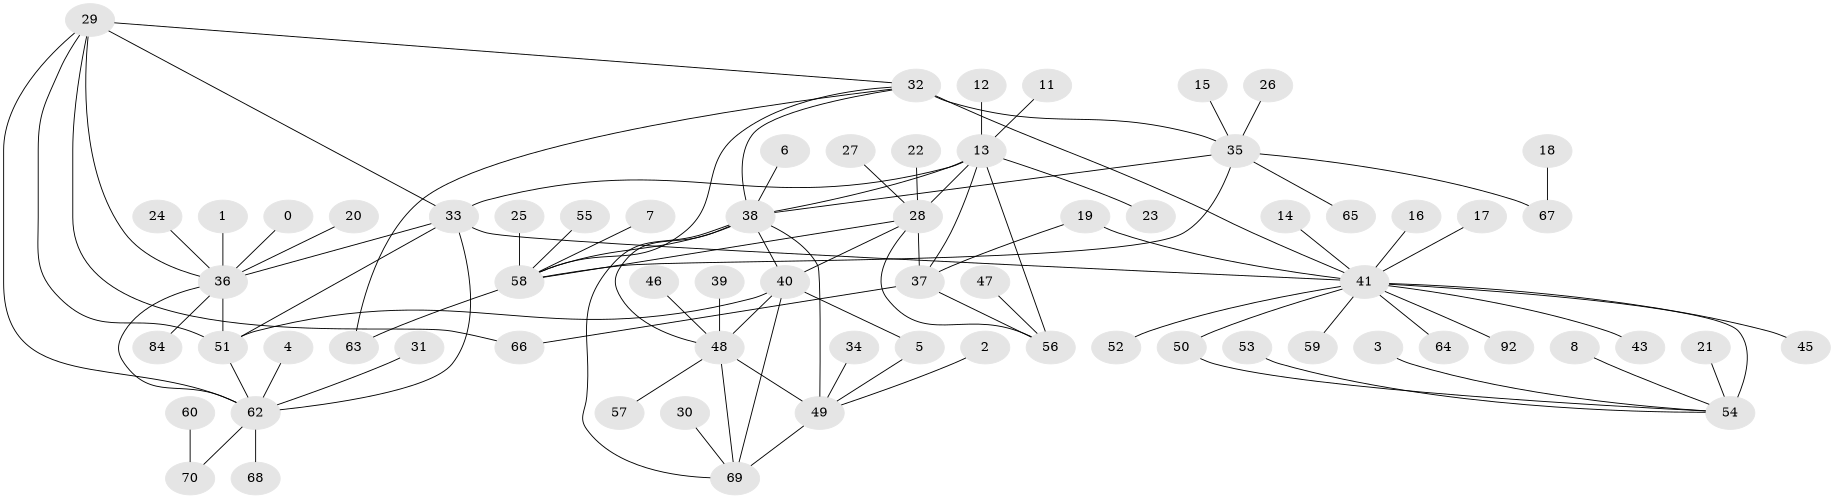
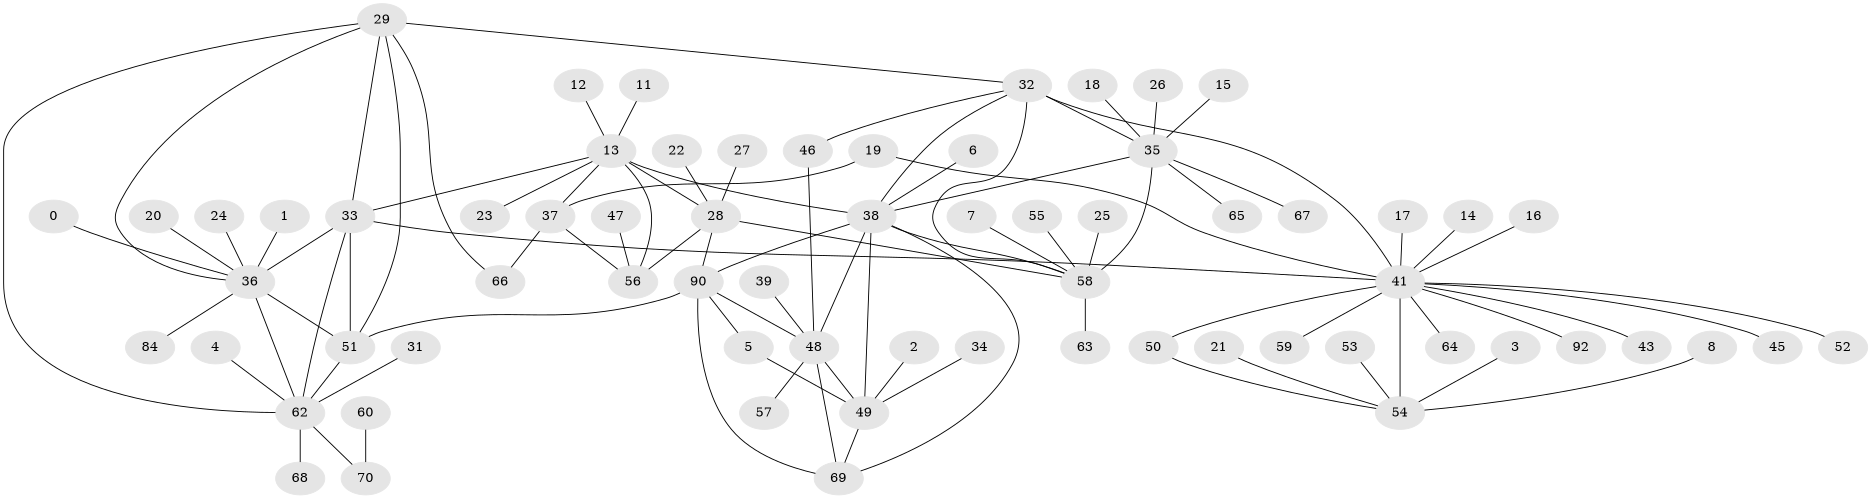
edge "32" -- "63": now "32" -- "46"
edge "18" -- "67": now "18" -- "35"
edge "28" -- "37": removed
node "40": label "40" -> "90"
node "30": removed
